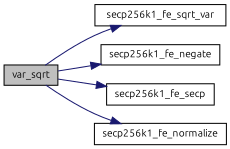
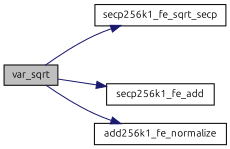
node "secp256k1_fe_sqrt_var": label "secp256k1_fe_sqrt_var" -> "secp256k1_fe_sqrt_secp"
node "secp256k1_fe_negate": removed
node "secp256k1_fe_secp": label "secp256k1_fe_secp" -> "secp256k1_fe_add"
node "secp256k1_fe_normalize": label "secp256k1_fe_normalize" -> "add256k1_fe_normalize"
